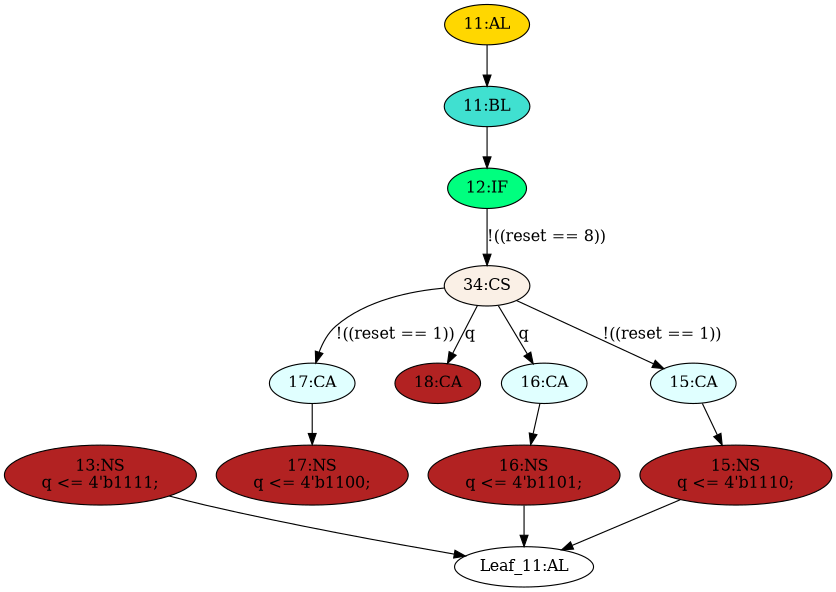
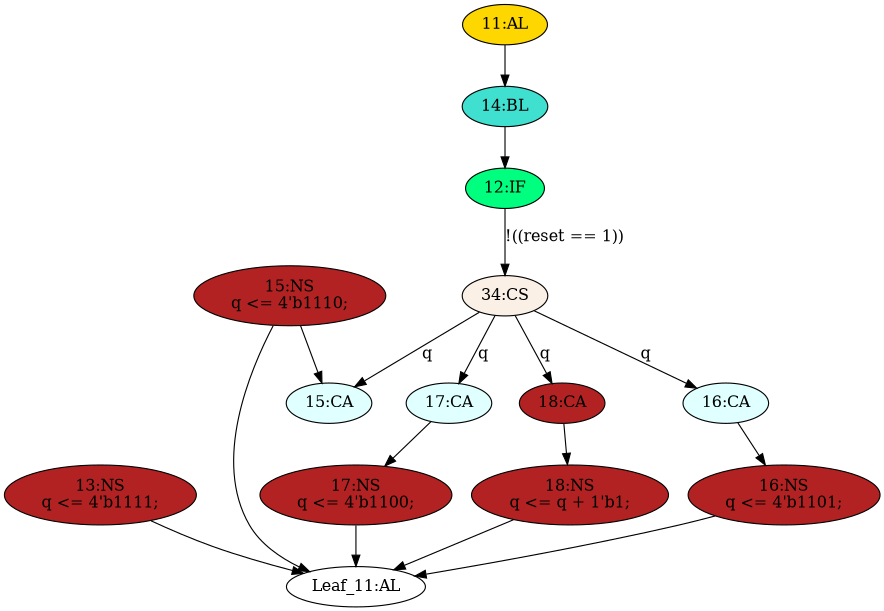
node "11:BL": label "11:BL" -> "14:BL"
edge "12:IF" -> "34:CS": label "!((reset == 8))" -> "!((reset == 1))"
edge "34:CS" -> "17:CA": label "!((reset == 1))" -> "q"
edge "34:CS" -> "15:CA": label "!((reset == 1))" -> "q"
edge "15:CA" -> "15:NS q <= 4'b1110;": reversed
node "18:NS q <= q + 1'b1;": added
edge "17:NS q <= 4'b1100;" -> "Leaf_11:AL": added
